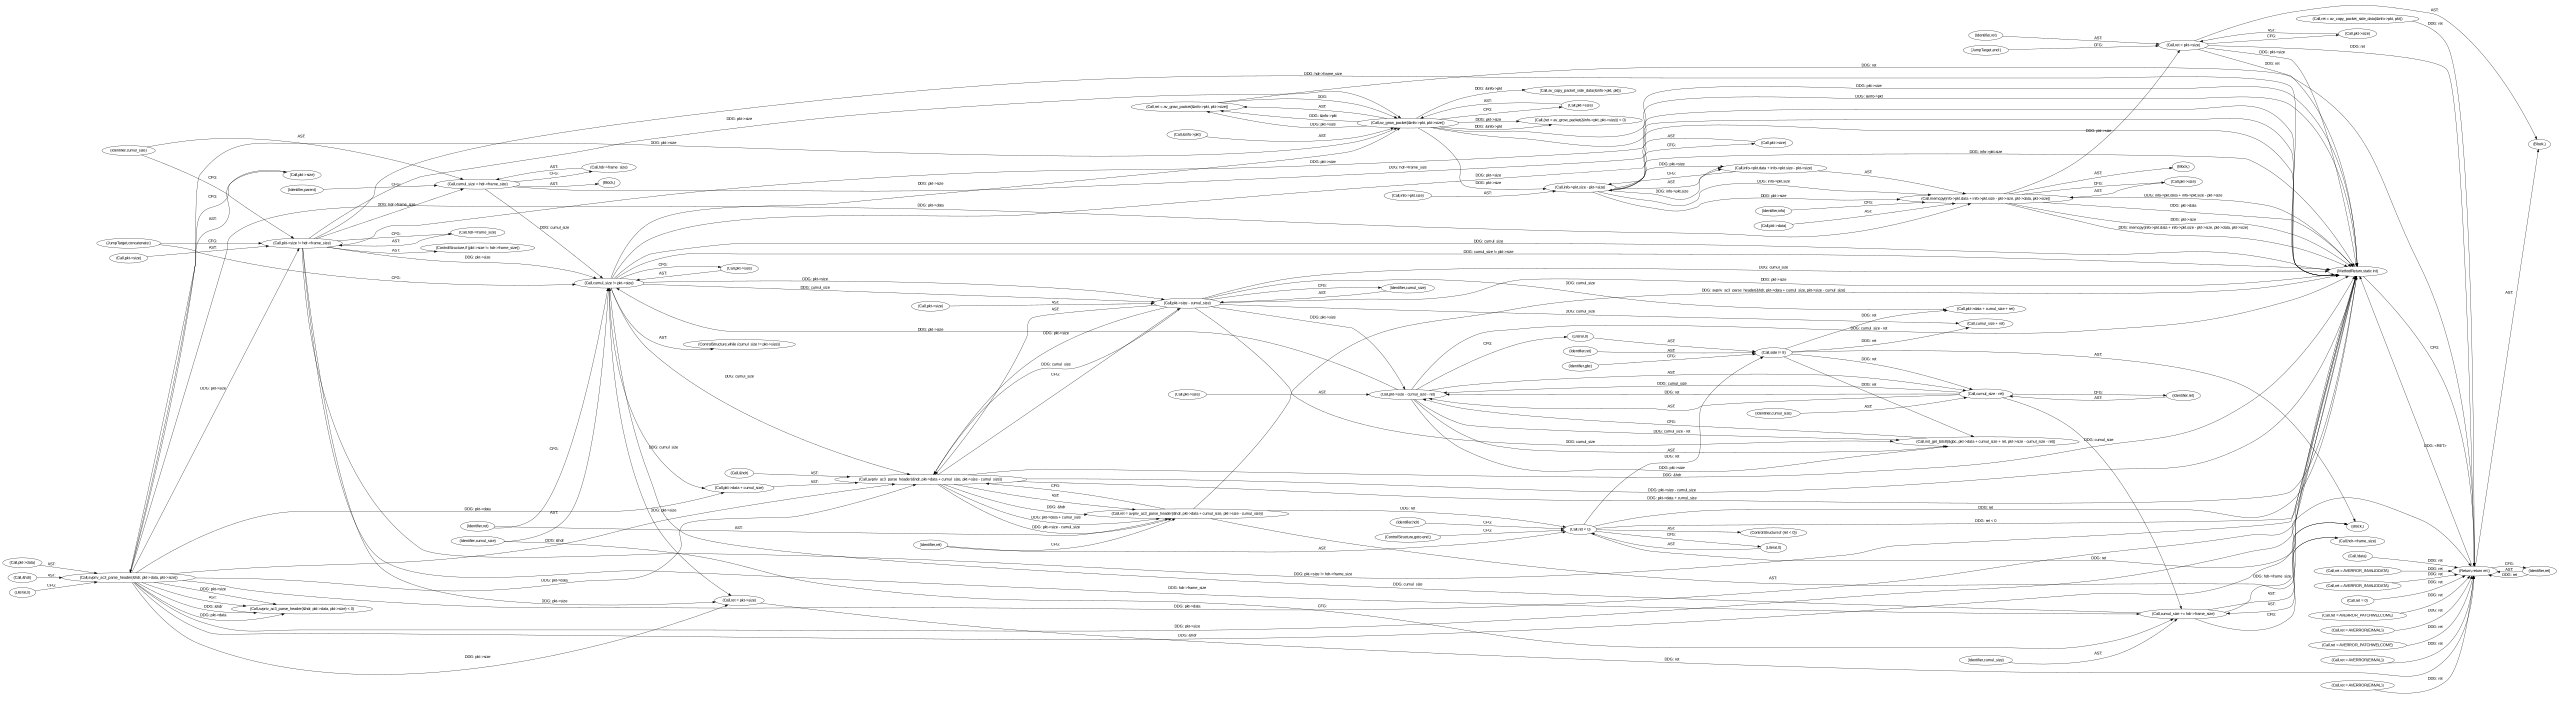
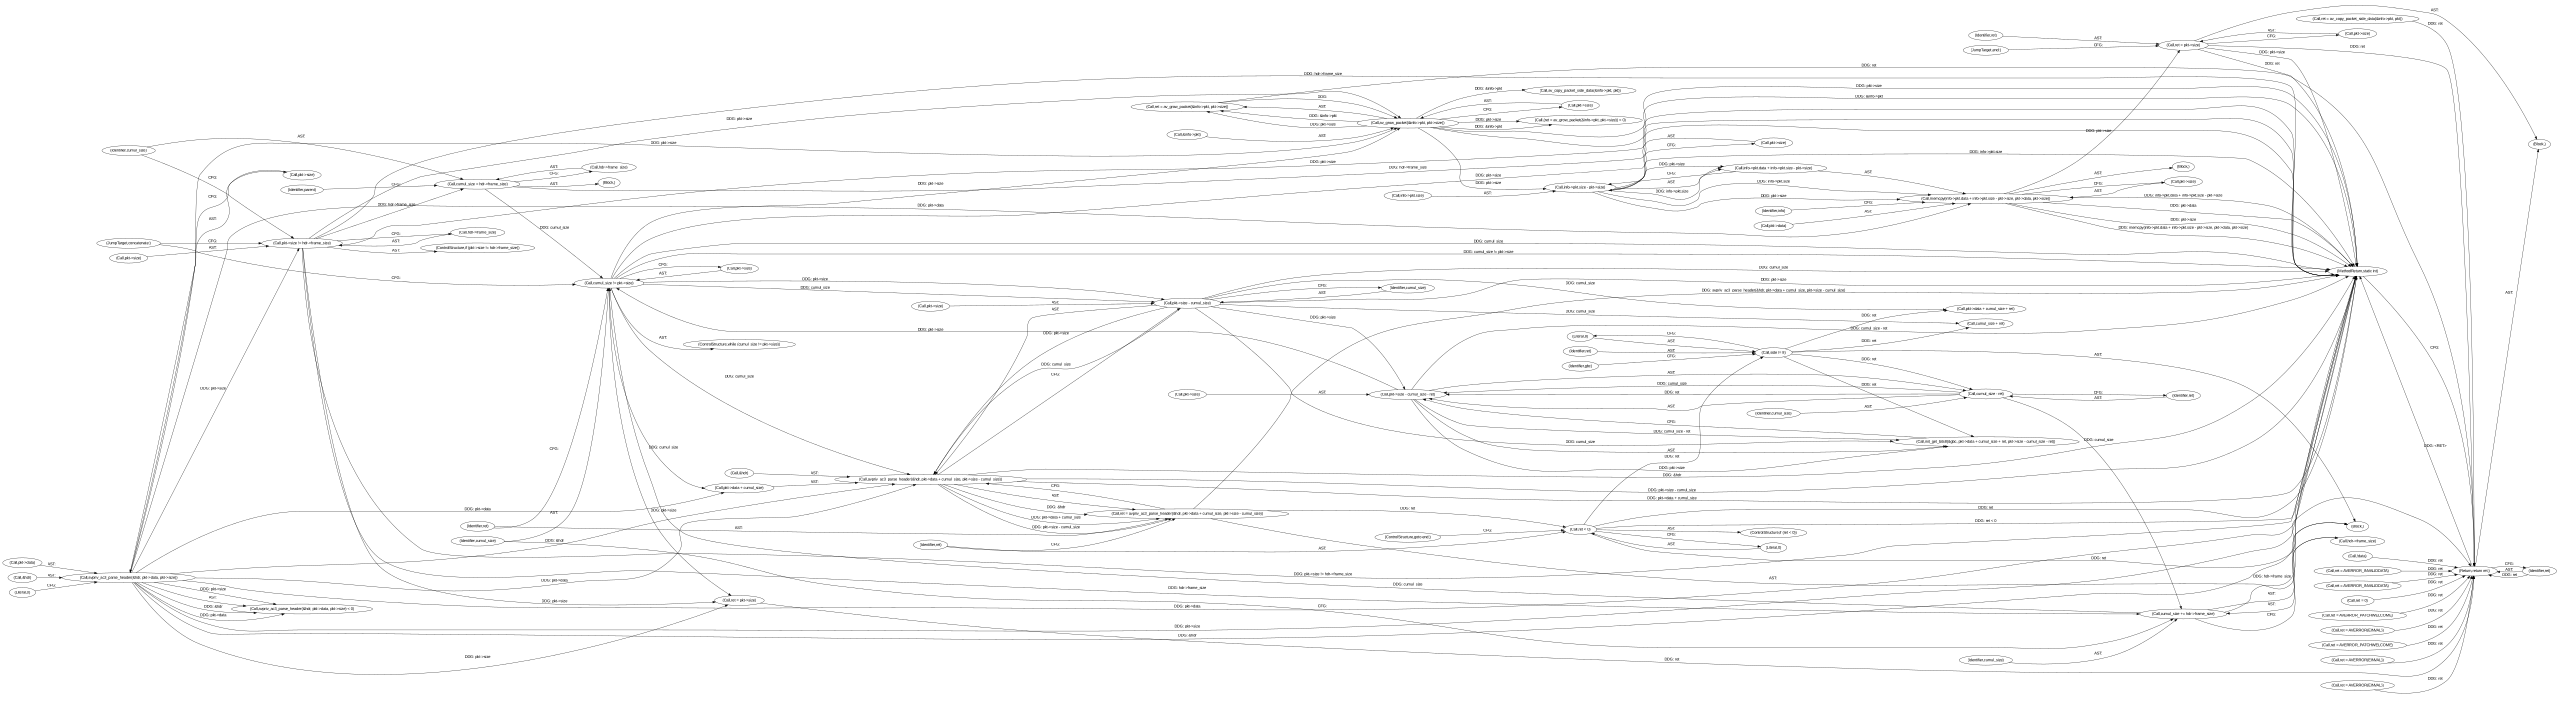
edge "(Call,pkt->size != hdr->frame_size)" -> "(Call,cumul_size != pkt->size)": removed, label "DDG: pkt->size"
edge "(Call,pkt->size - cumul_size - ret)" -> "(Literal,8)": now "(Call,side /= 8)" -> "(Literal,8)"
node "(Identifier,hdr)": removed
